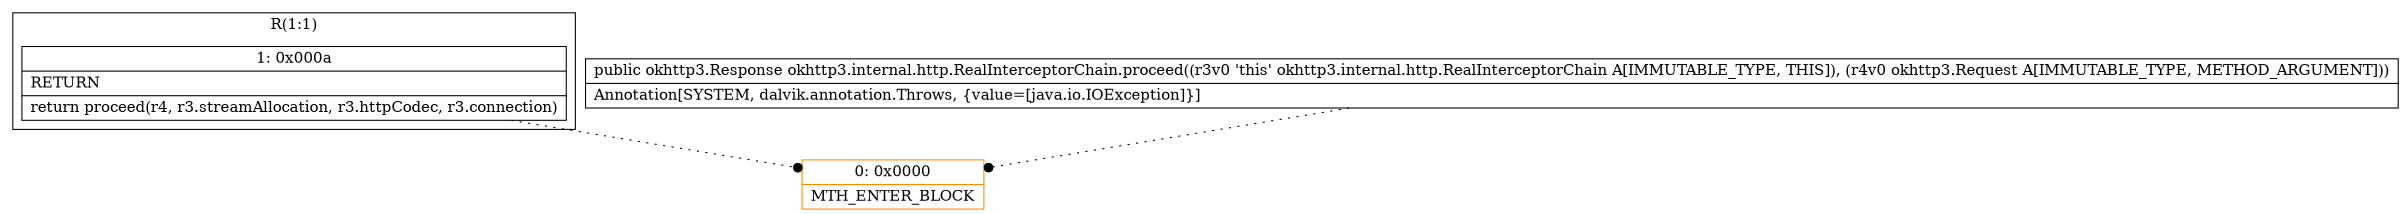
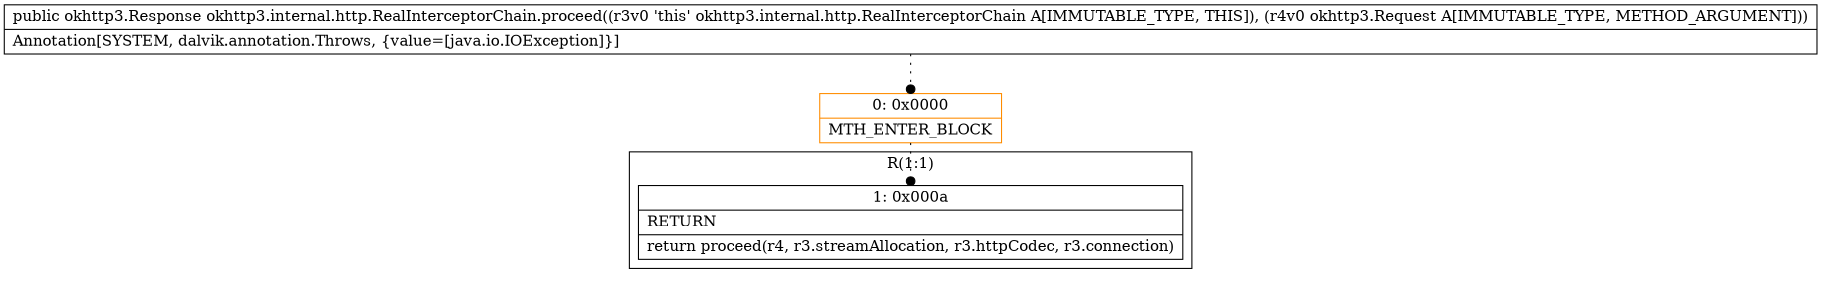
edge "1: 0x000a" -> "0: 0x0000": reversed
